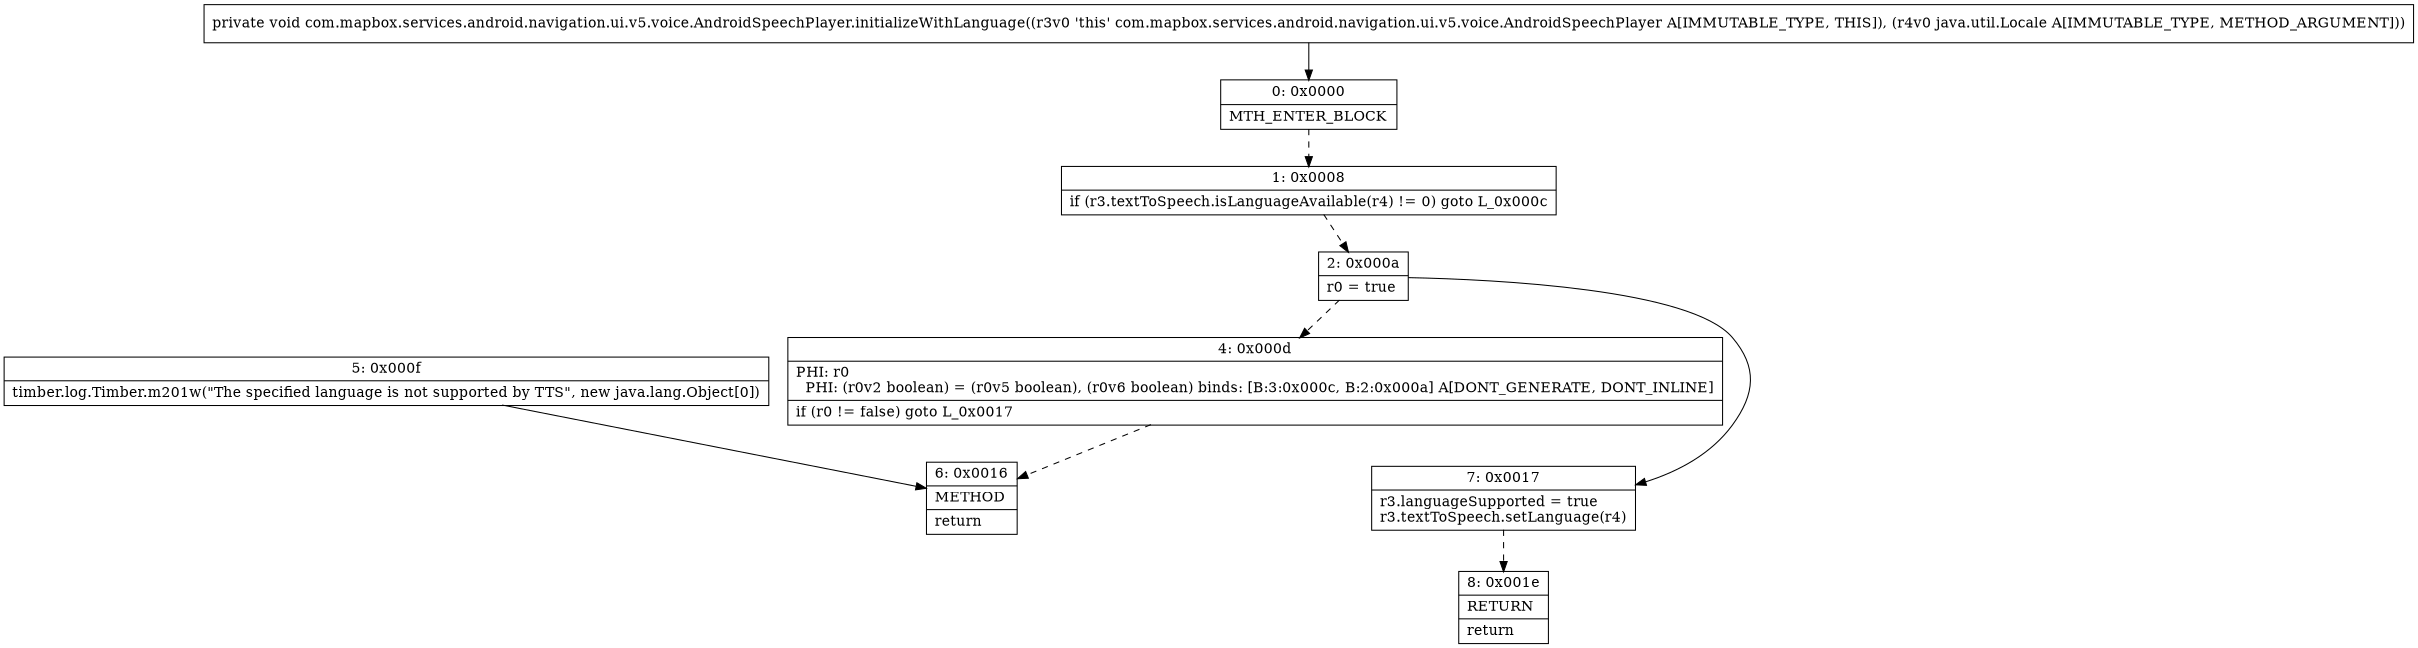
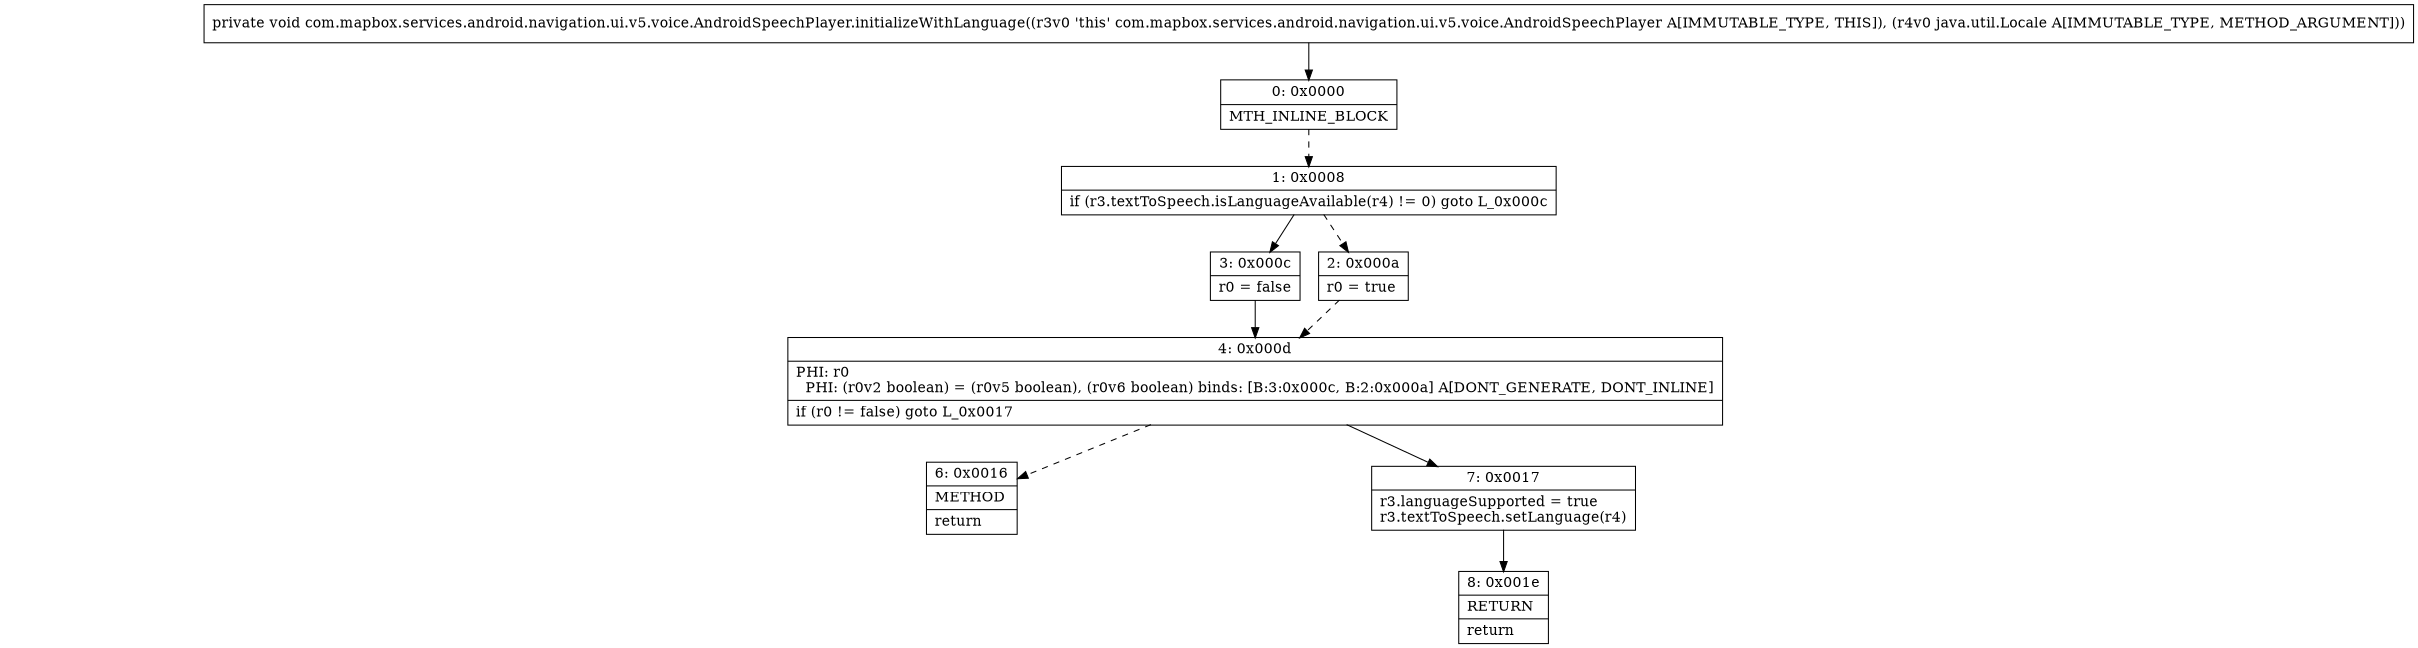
node "0: 0x0000": text "MTH_ENTER_BLOCK" -> "MTH_INLINE_BLOCK"
node "3: 0x000c": added
edge "2: 0x000a" -> "7: 0x0017": now "4: 0x000d" -> "7: 0x0017"
node "5: 0x000f": removed
edge "7: 0x0017" -> "8: 0x001e": style dashed -> solid
